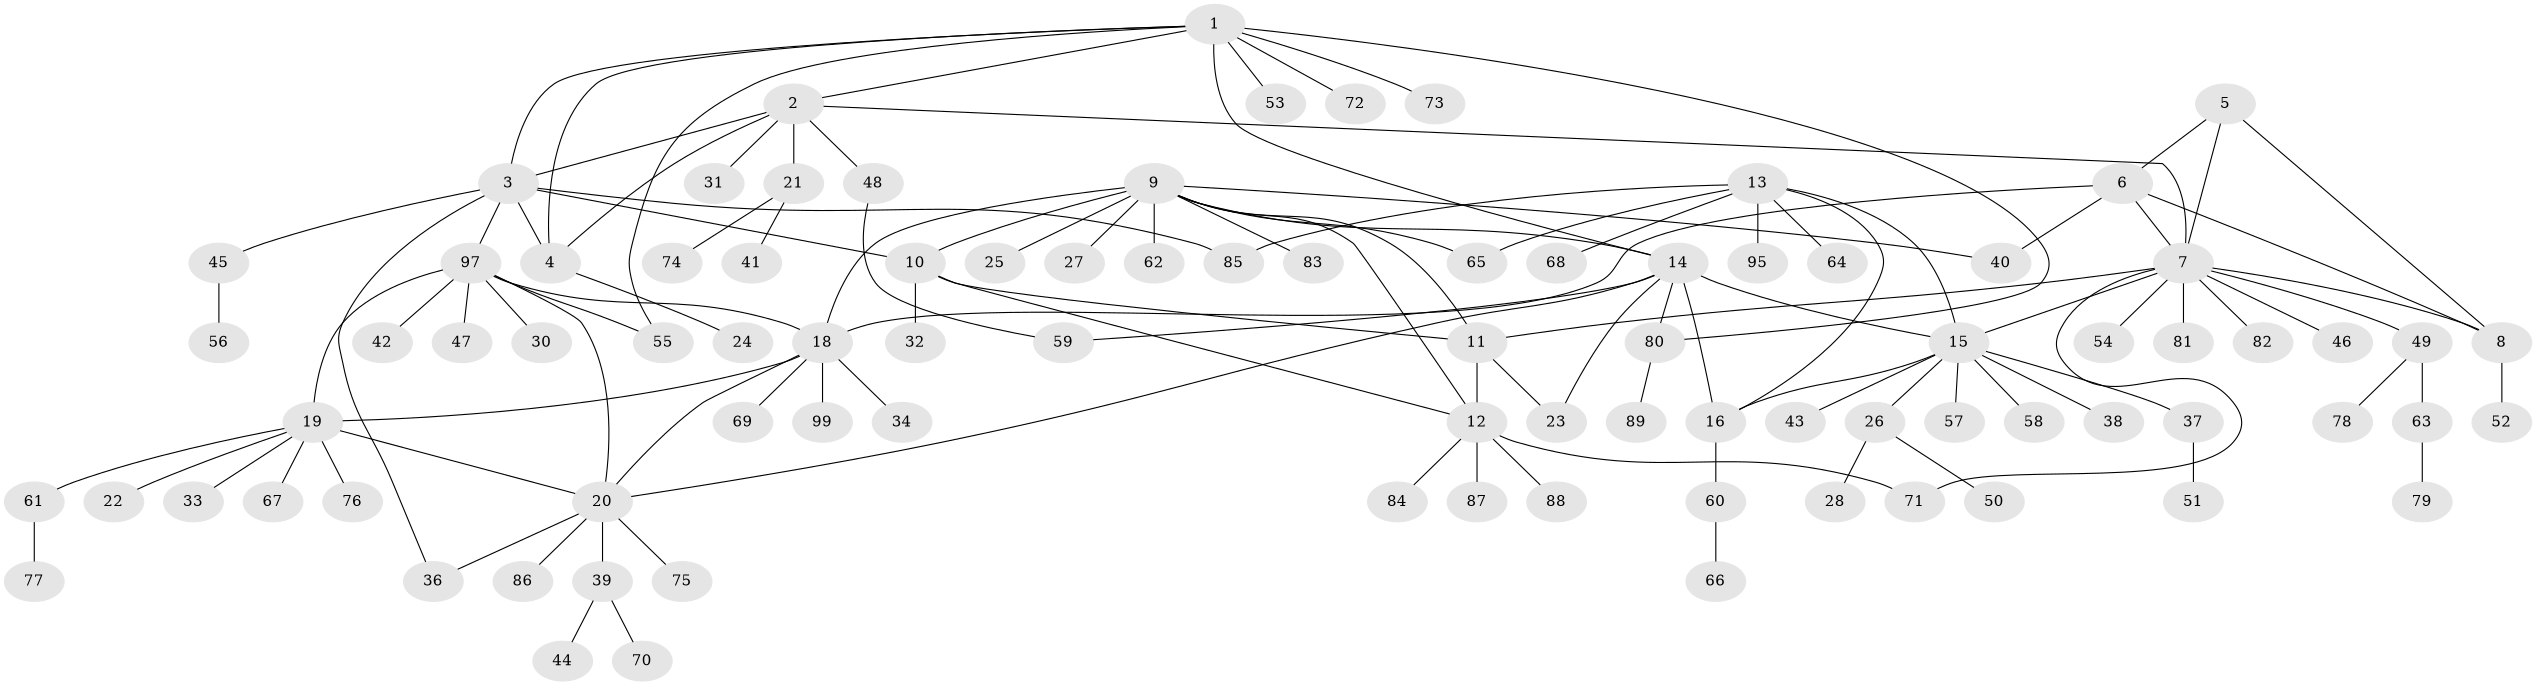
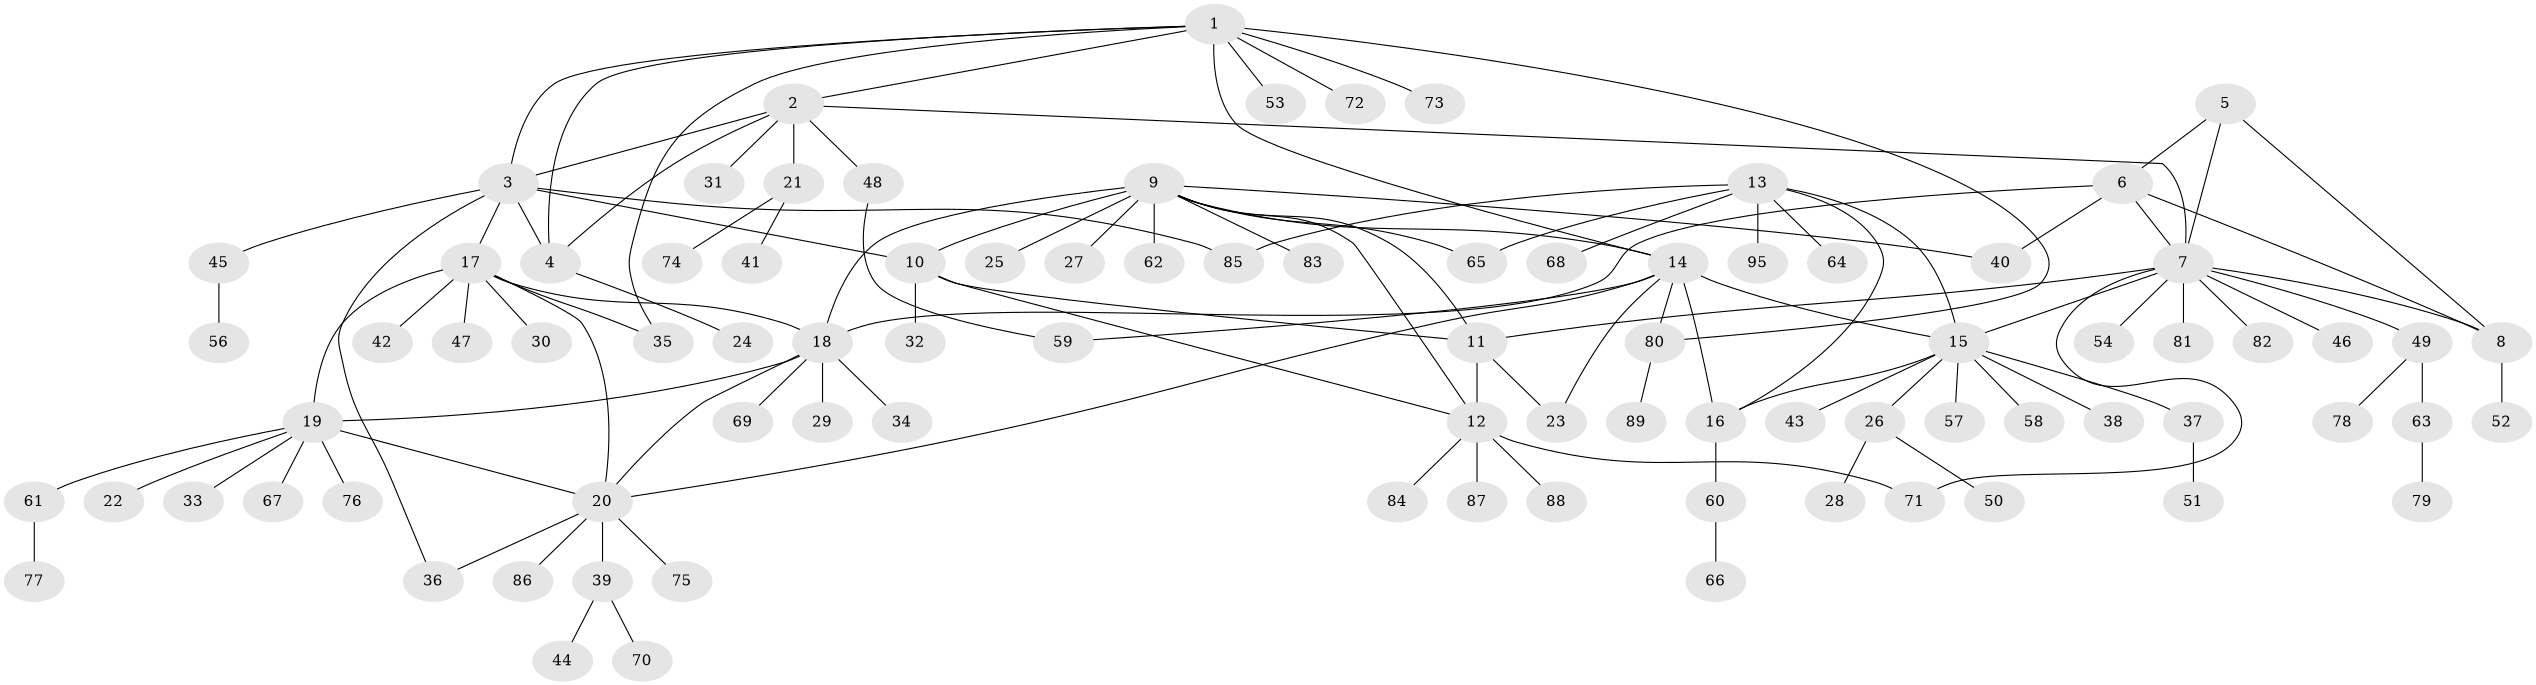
node "97": label "97" -> "17"
node "55": label "55" -> "35"
node "99": label "99" -> "29"
